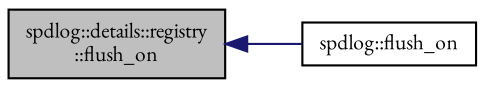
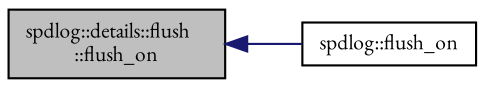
node "spdlog::details::registry ::flush_on": label "spdlog::details::registry ::flush_on" -> "spdlog::details::flush ::flush_on"
